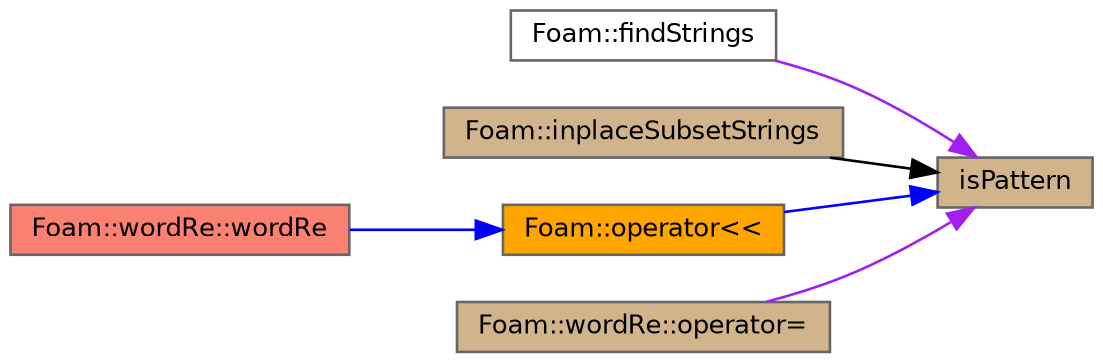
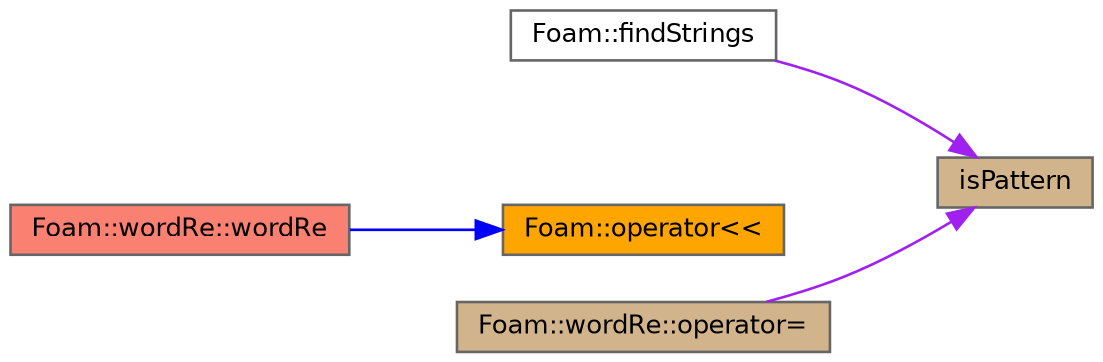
node "Foam::inplaceSubsetStrings": removed
edge "Foam::operator<<" -> "isPattern": removed
